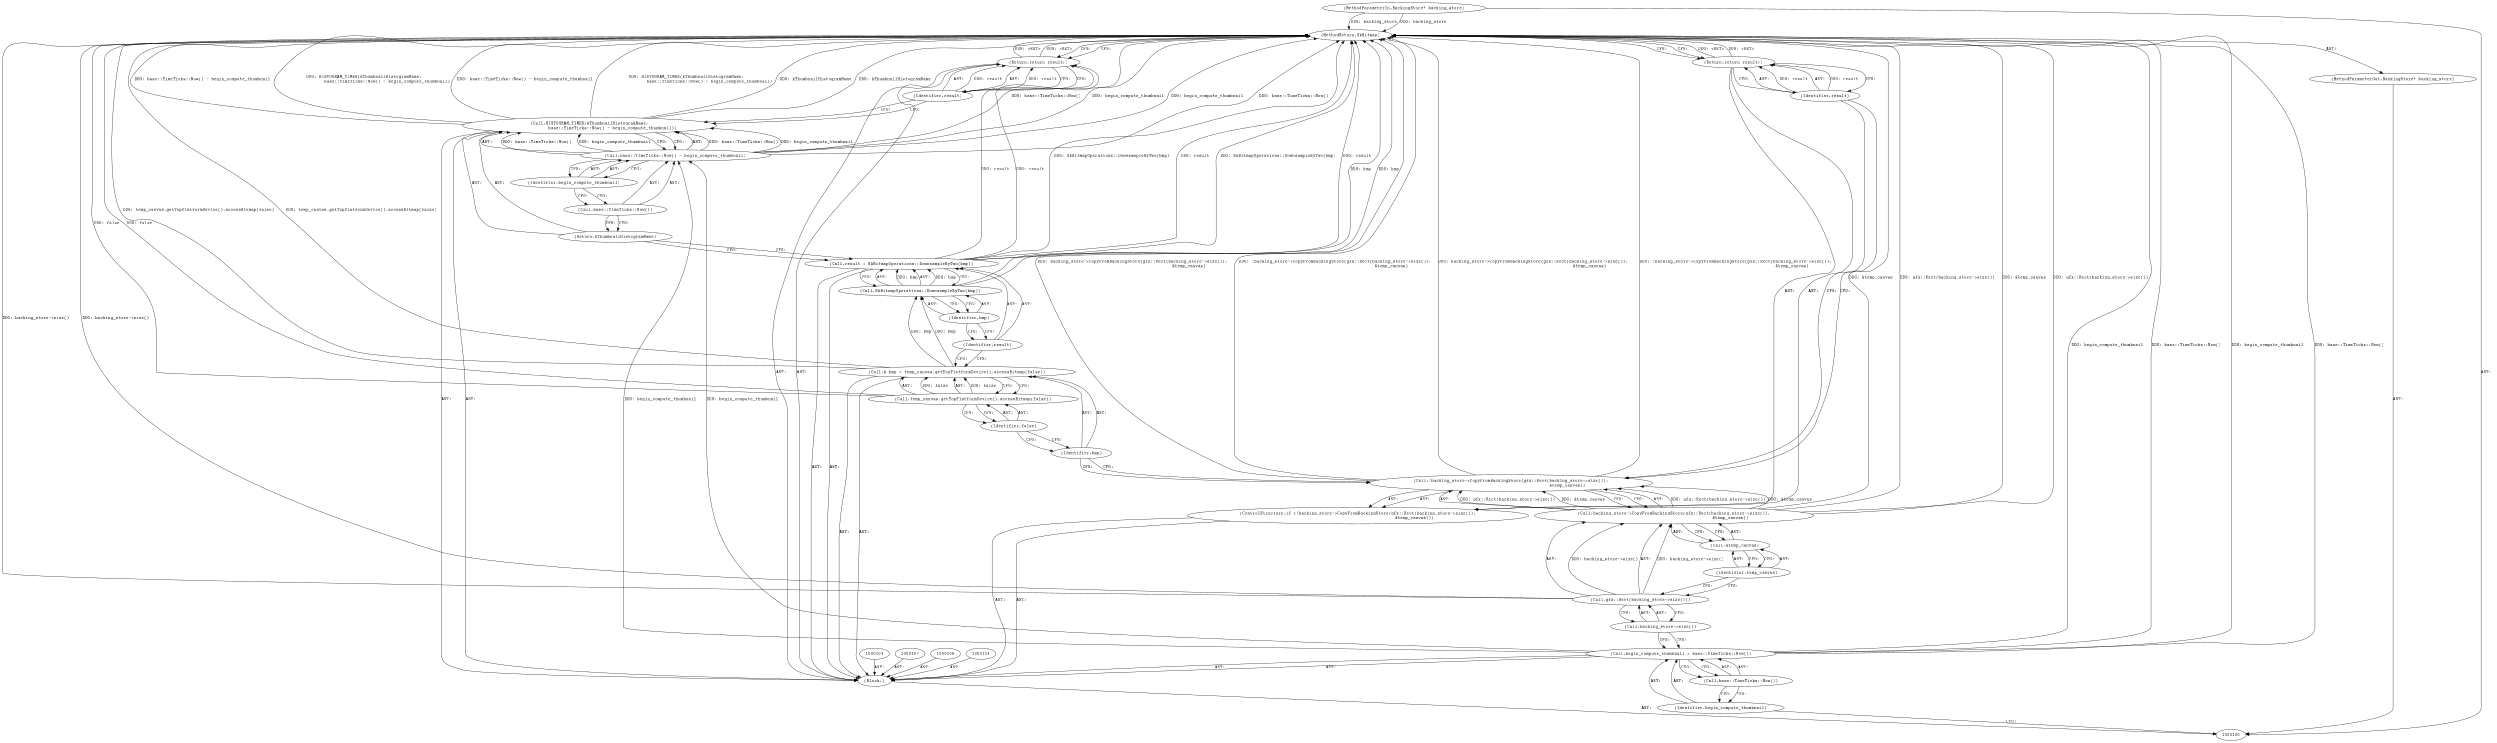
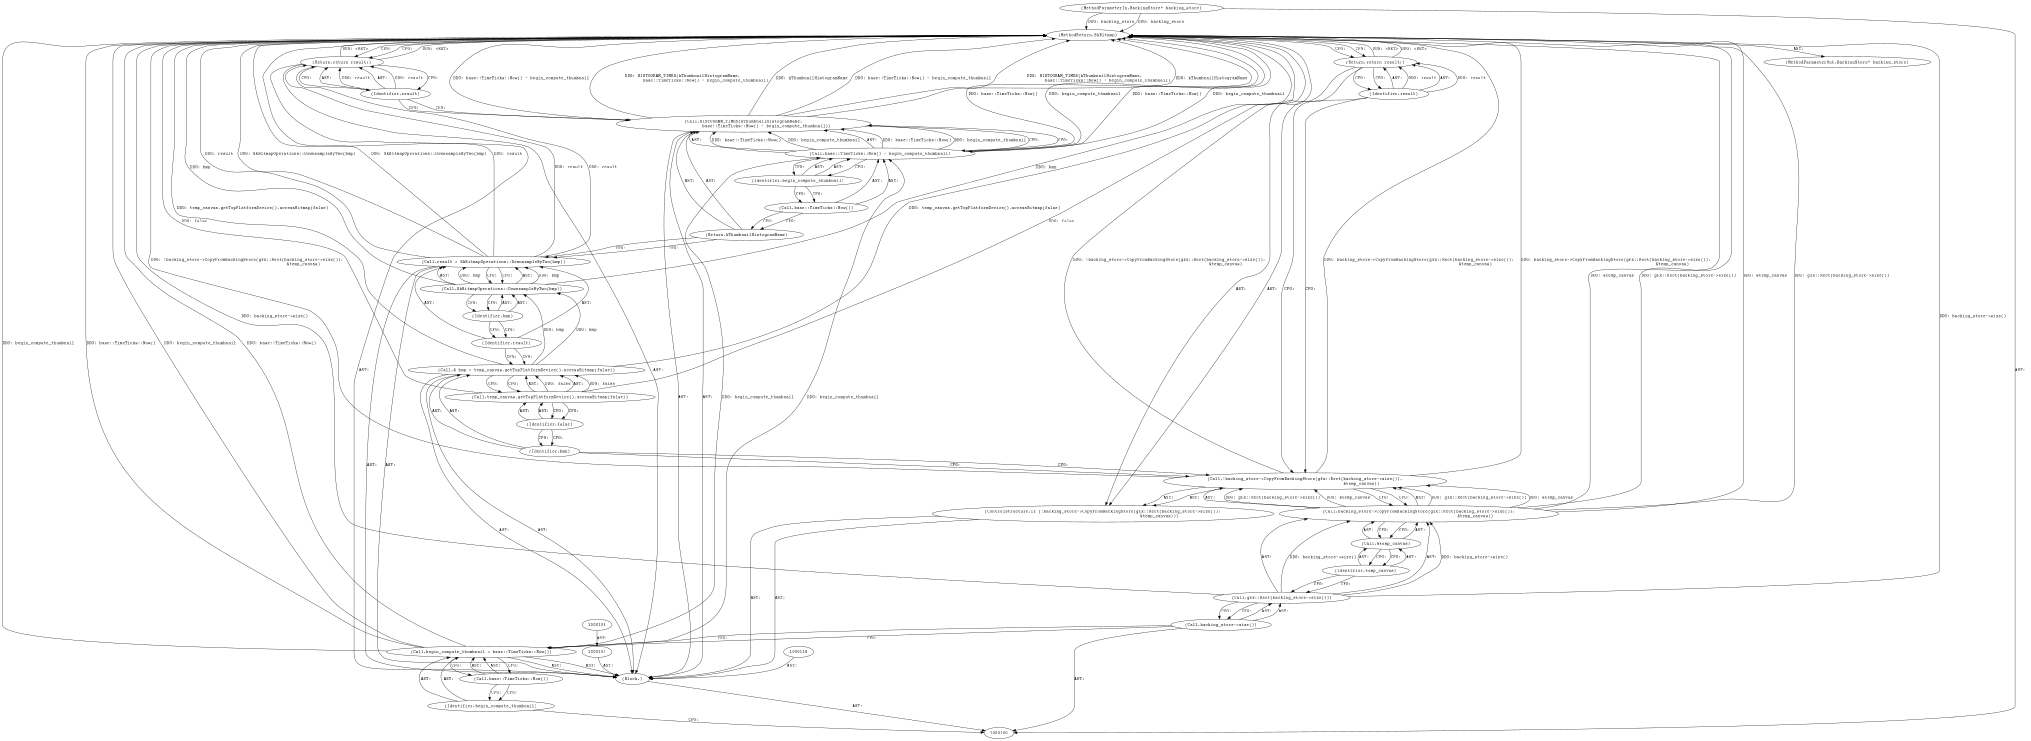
edge "(MethodParameterOut,BackingStore* backing_store)" -> "1000100": now "(Call,backing_store->size())" -> "1000100"
node "1000107": removed
edge "1000108" -> "(Block,)": now "1000108" -> "1000103"
